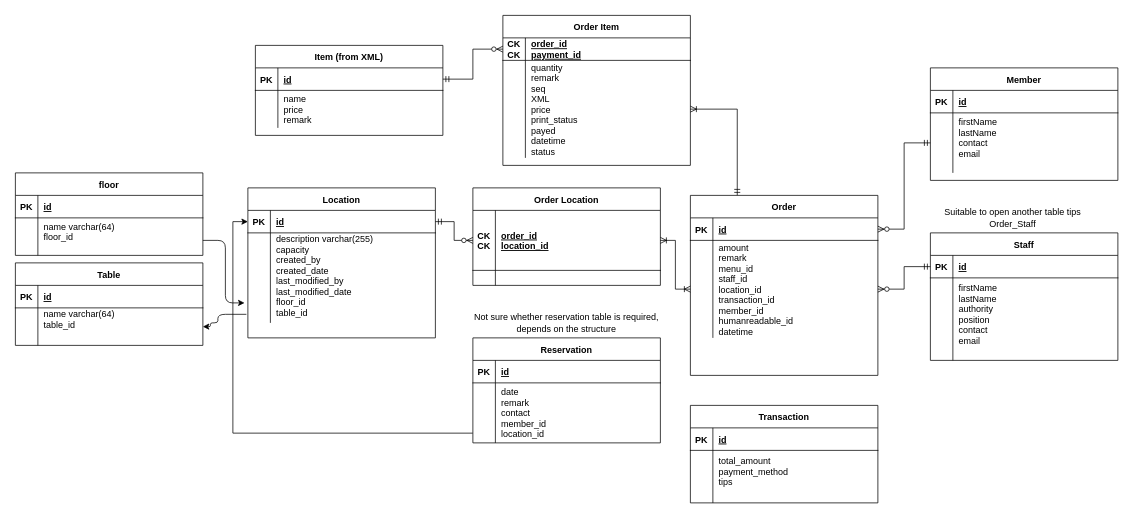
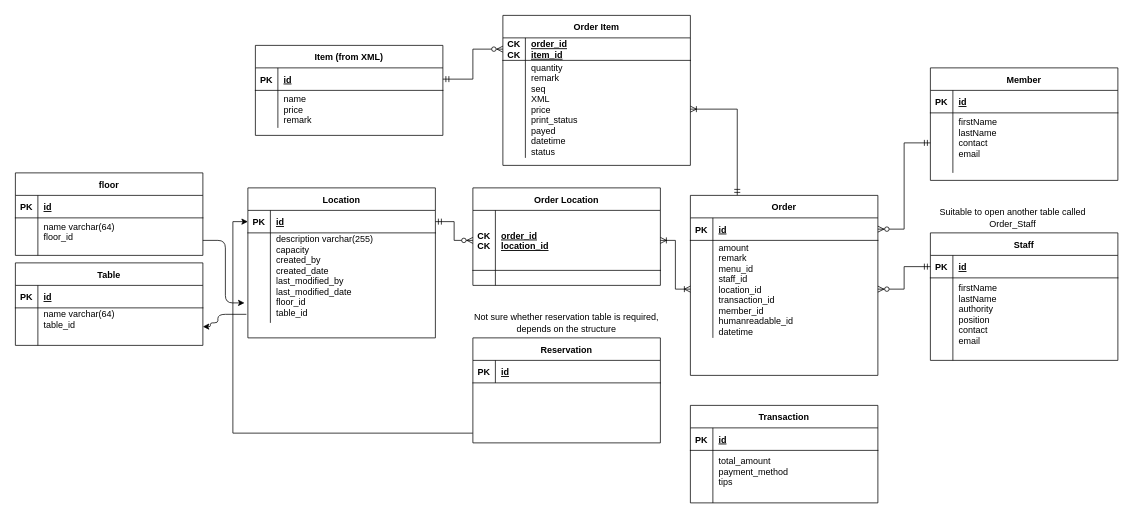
node "order_id payment_id": label "order_id payment_id" -> "order_id item_id"
node "Suitable to open another table tips Order_Staff": label "Suitable to open another table tips Order_Staff" -> "Suitable to open another table called Order_Staff"
node "date remark contact member_id location_id": removed
